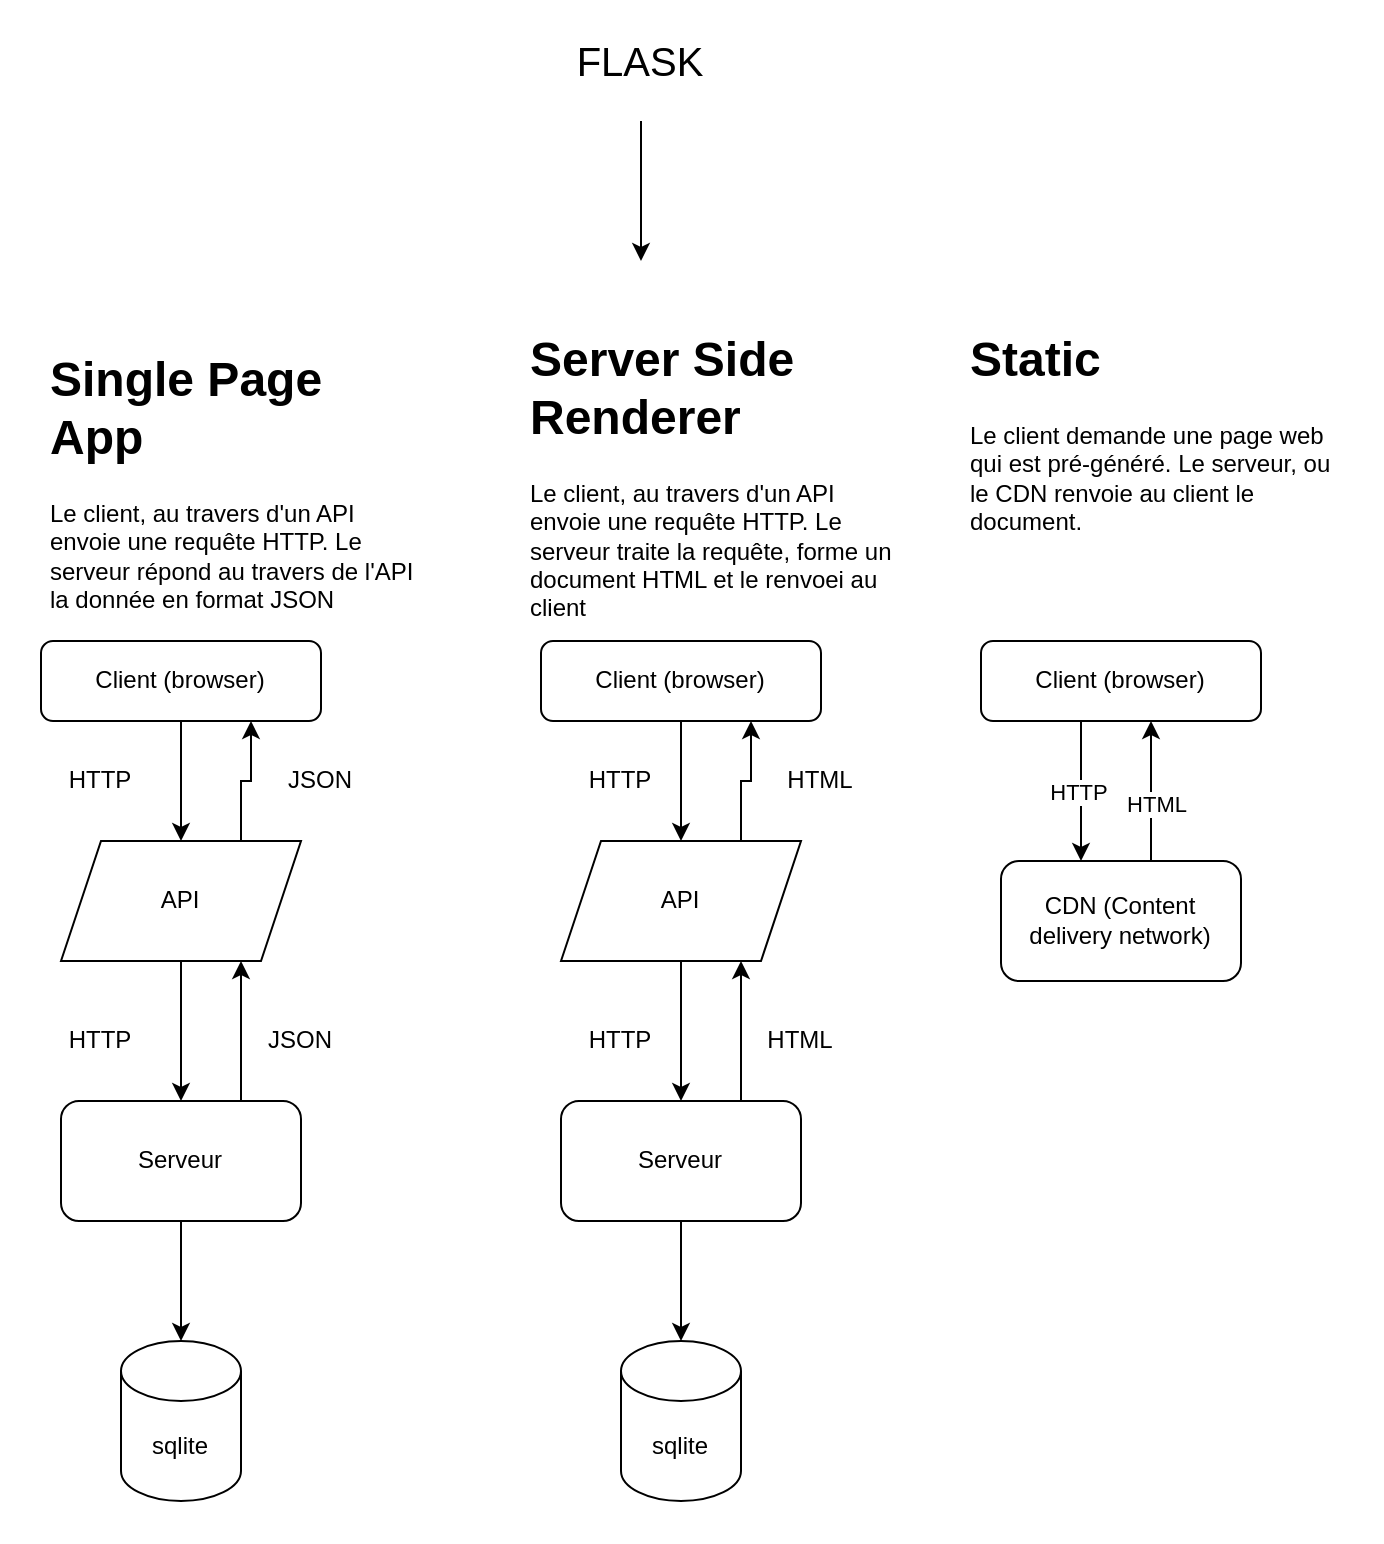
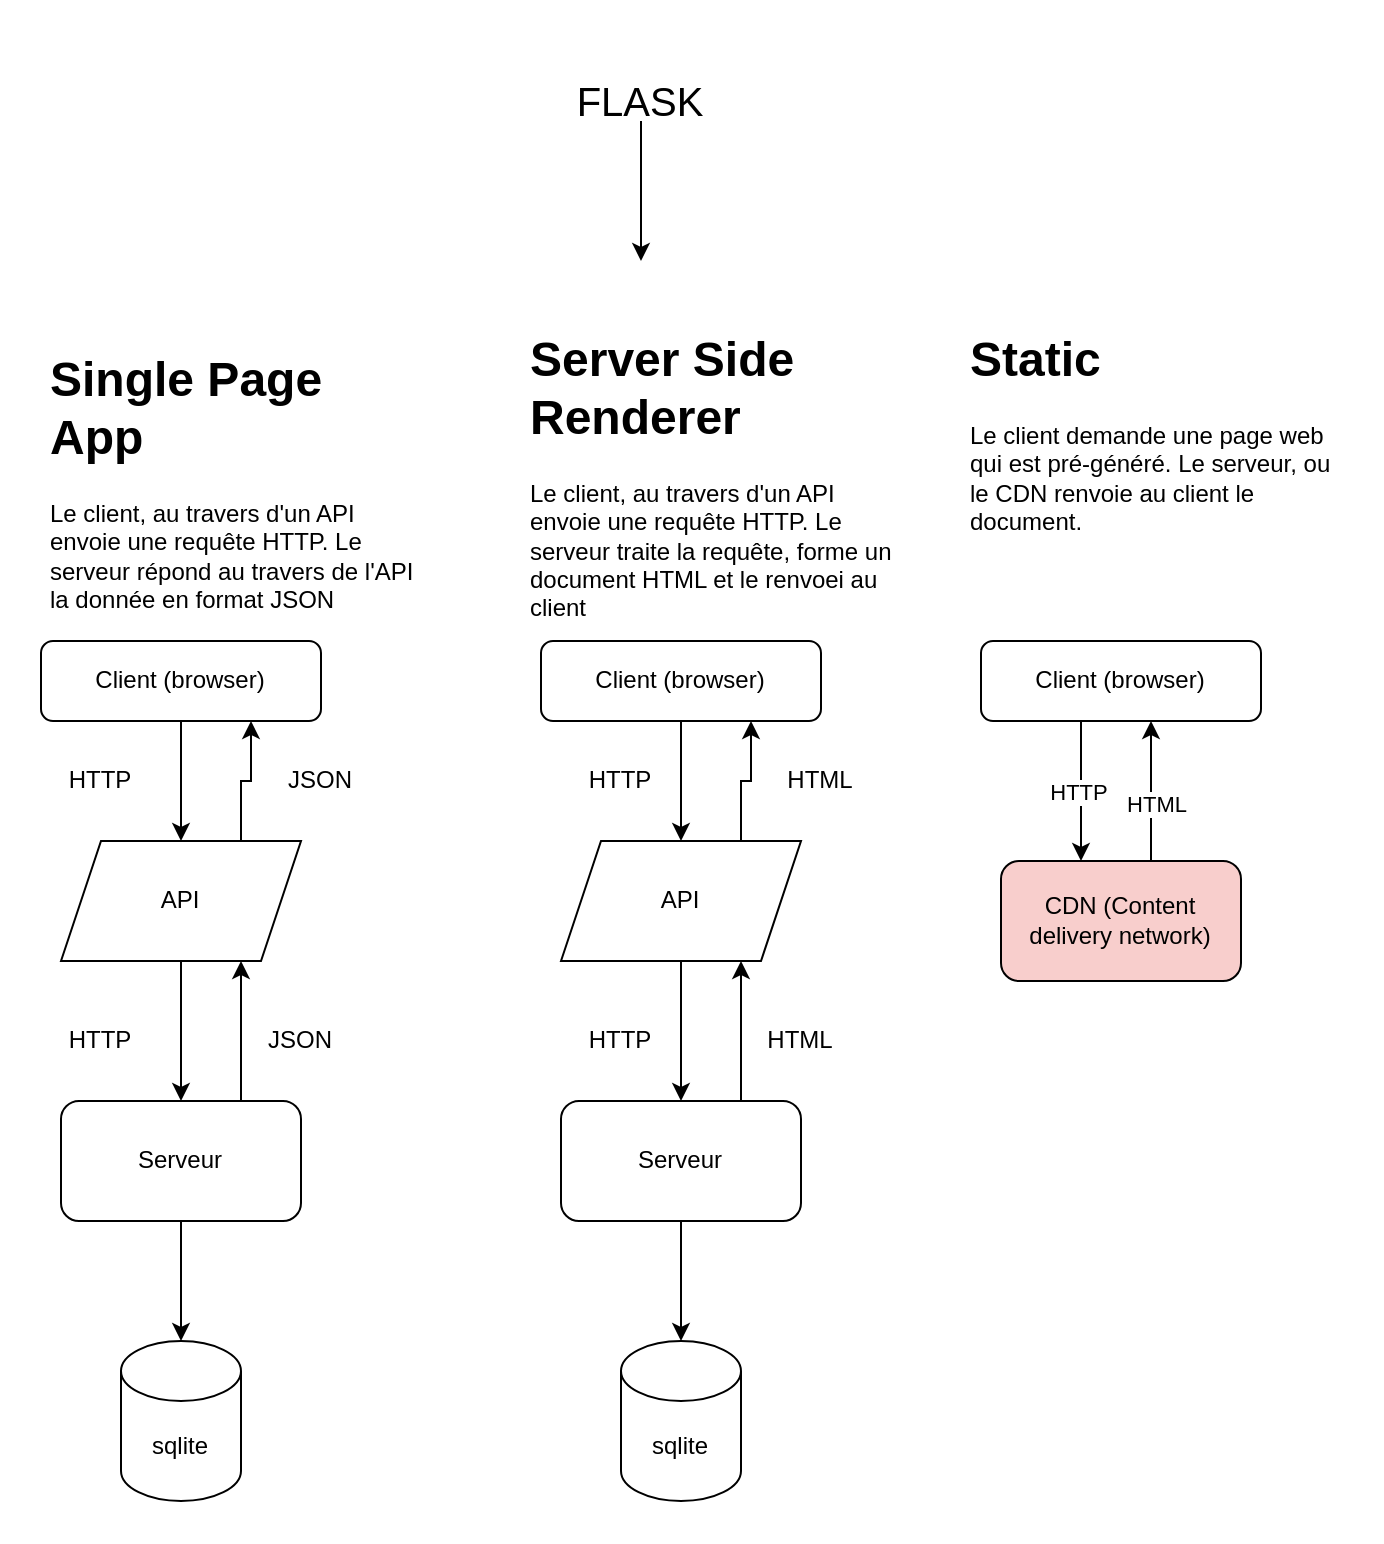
node "FLASK": moved (641, 61) -> (641, 101)
node "CDN (Content delivery network)": fillcolor #ffffff -> #f8cecc
